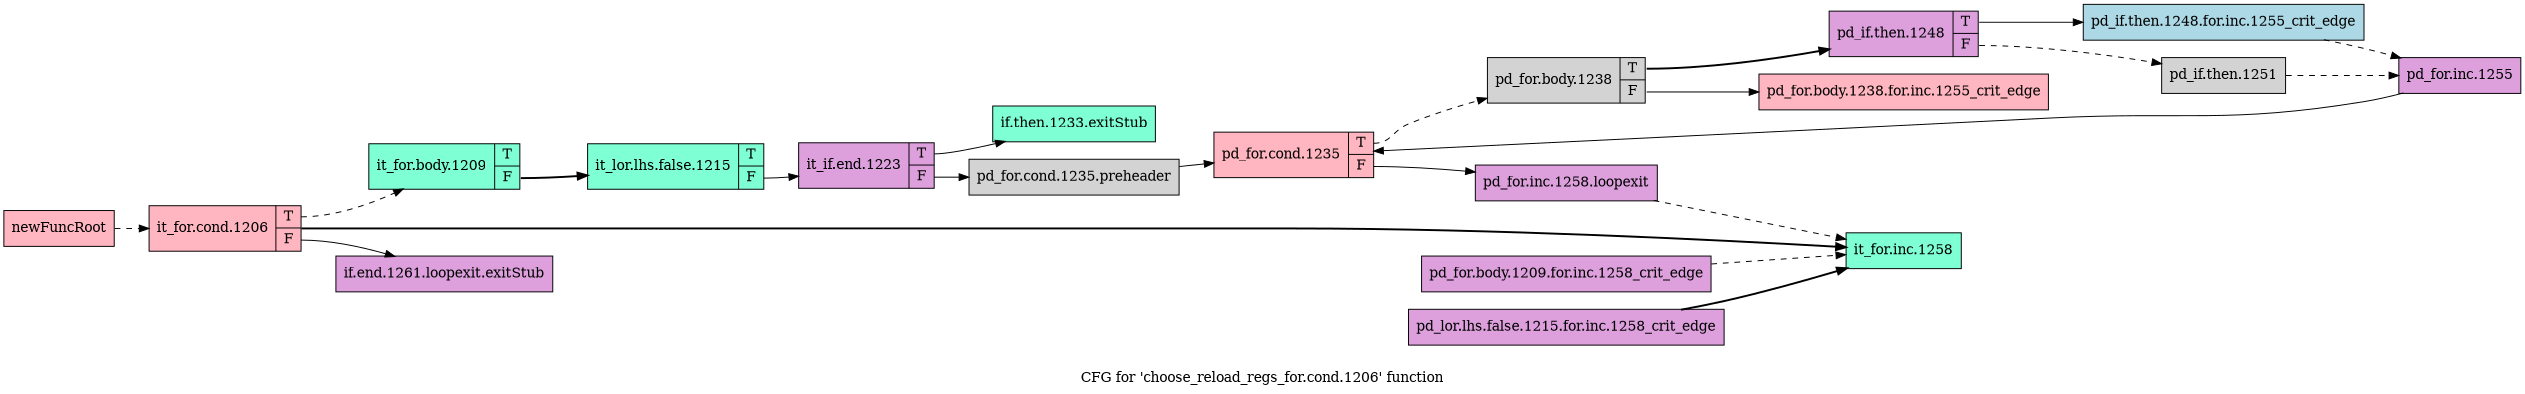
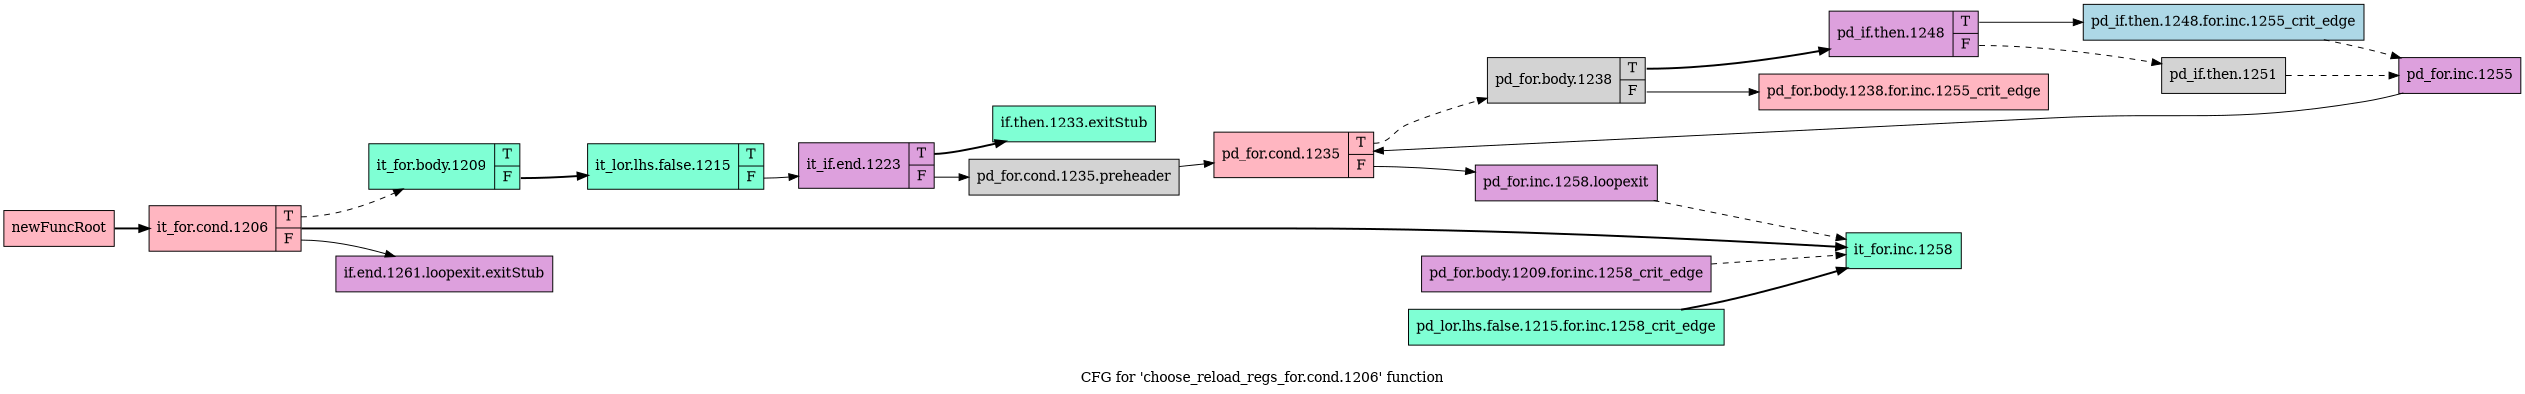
edge "it_if.end.1223" -> "if.then.1233.exitStub": style solid -> bold
edge "newFuncRoot" -> "it_for.cond.1206": style dashed -> bold
node "pd_lor.lhs.false.1215.for.inc.1258_crit_edge": fillcolor plum -> aquamarine
